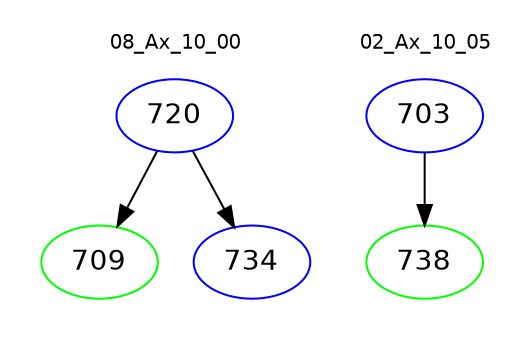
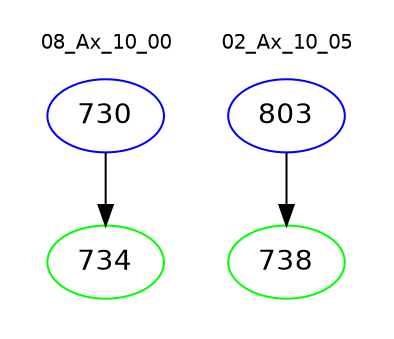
node "720": label "720" -> "730"
node "703": label "703" -> "803"
node "709": removed
node "734": color blue -> green
